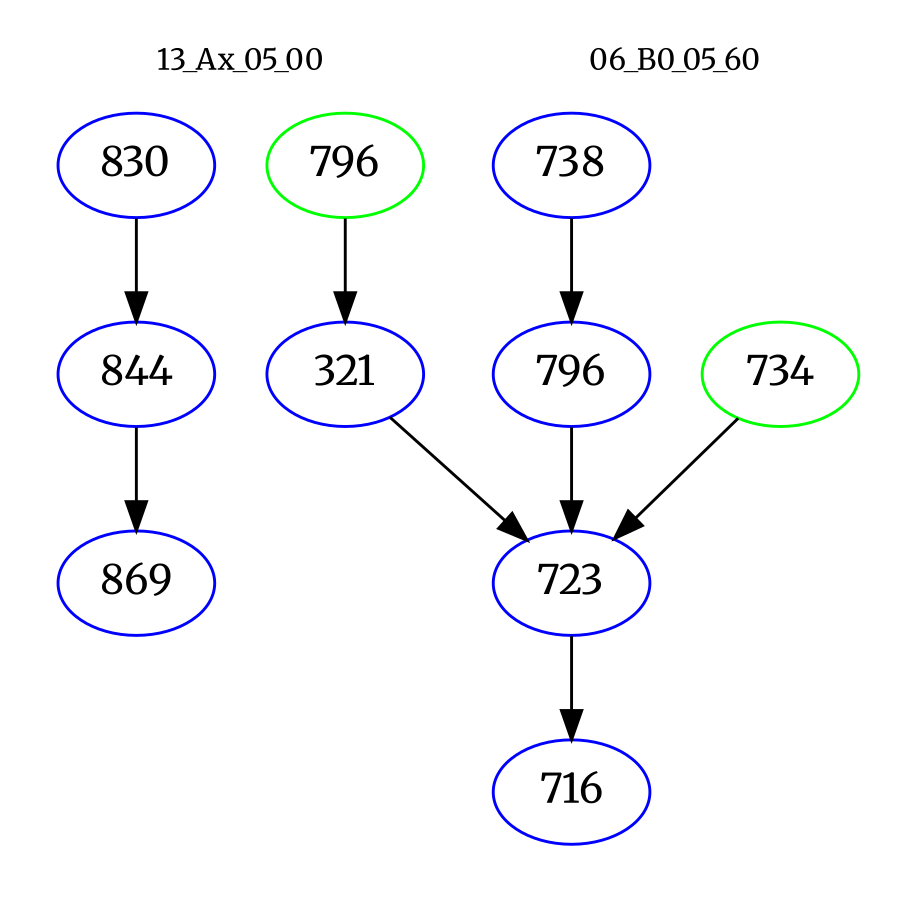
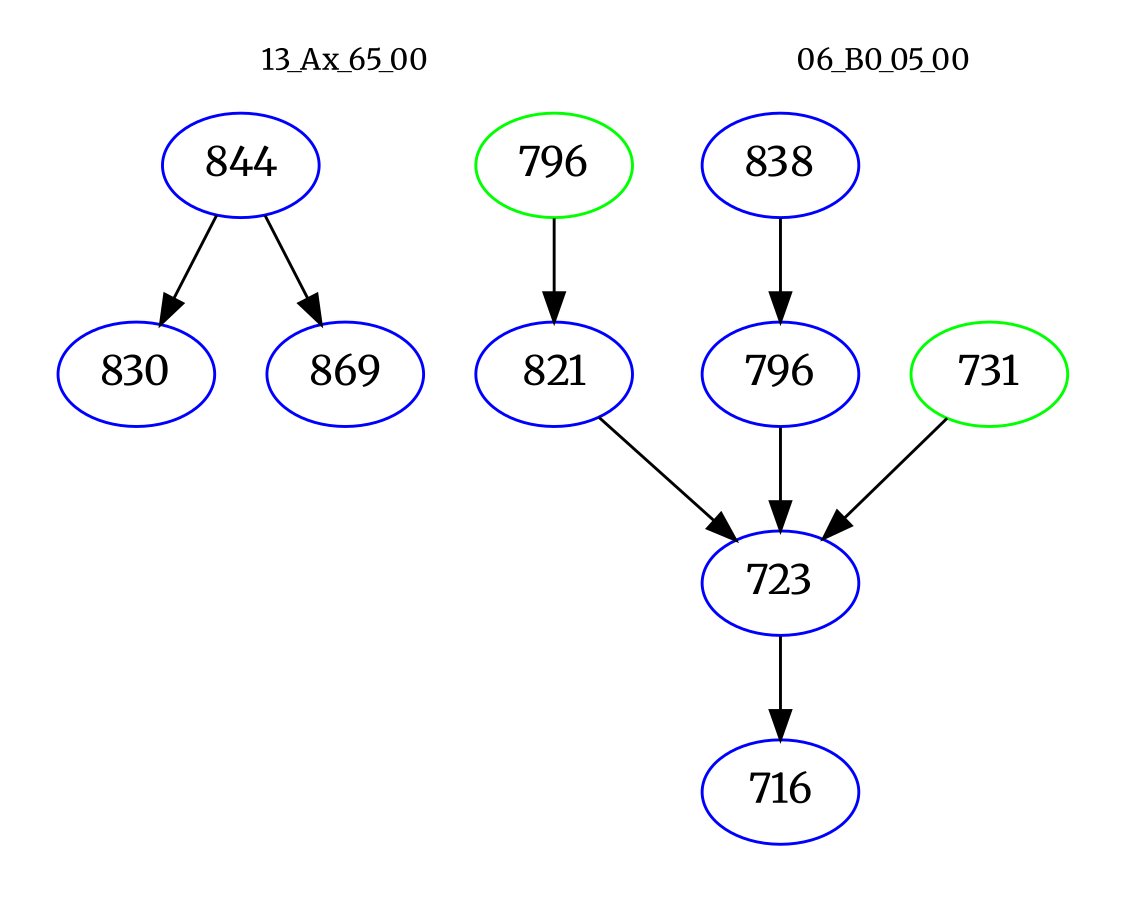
cluster "13_Ax_05_00": label "13_Ax_05_00" -> "13_Ax_65_00"
cluster "06_B0_05_60": label "06_B0_05_60" -> "06_B0_05_00"
node "738": label "738" -> "838"
edge "830" -> "844": reversed
node "321": label "321" -> "821"
node "734": label "734" -> "731"
